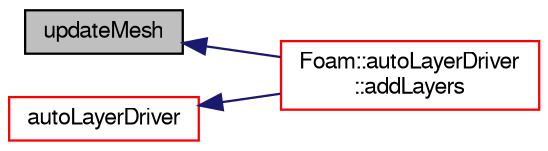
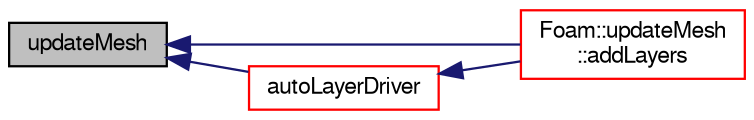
edge "autoLayerDriver" -> "updateMesh": added
node "Foam::autoLayerDriver ::addLayers": label "Foam::autoLayerDriver ::addLayers" -> "Foam::updateMesh ::addLayers"
